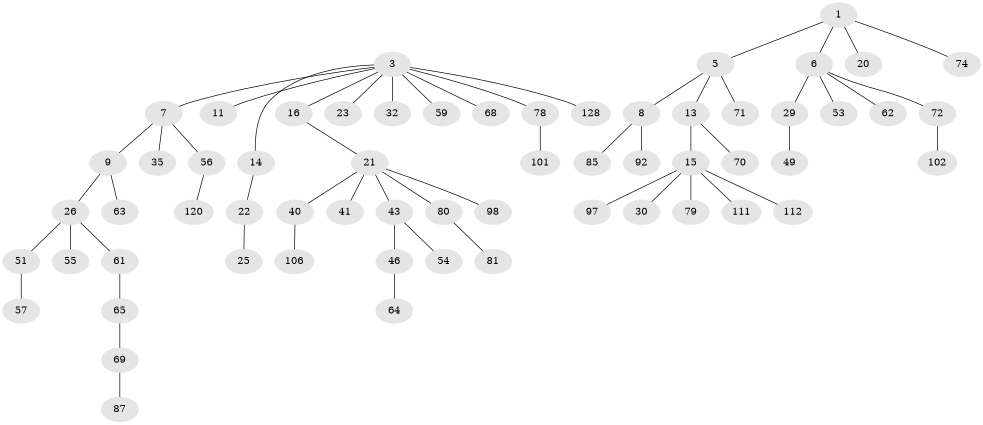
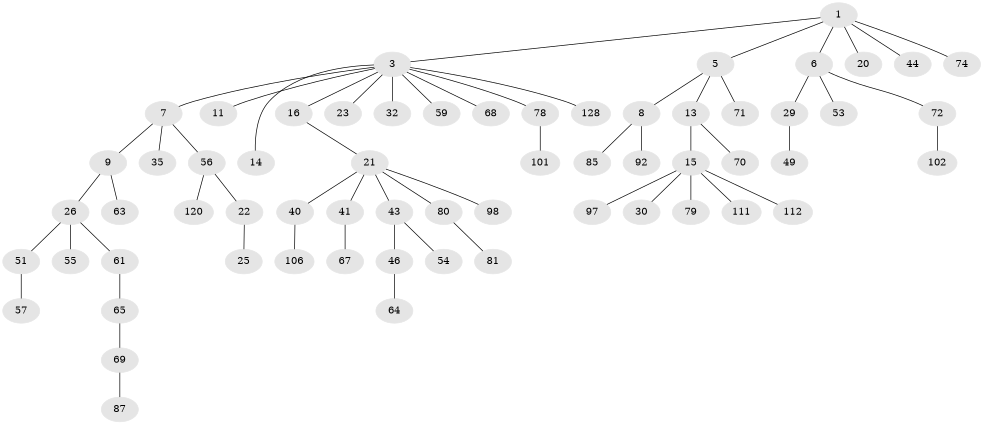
edge "1" -- "3": added
node "44": added
node "62": removed
edge "14" -- "22": now "56" -- "22"
node "67": added
